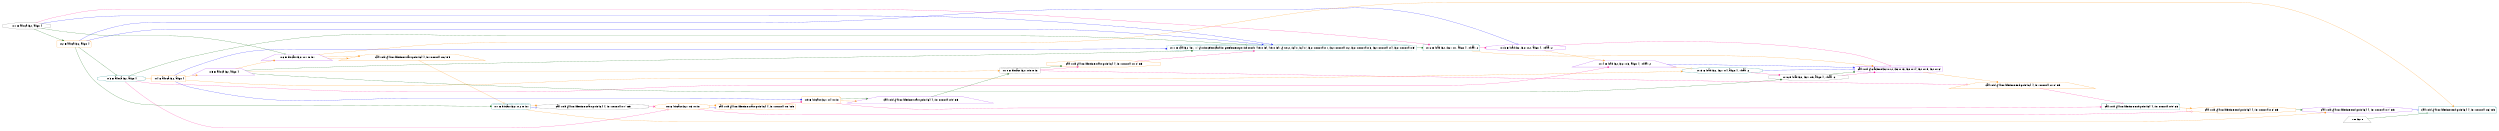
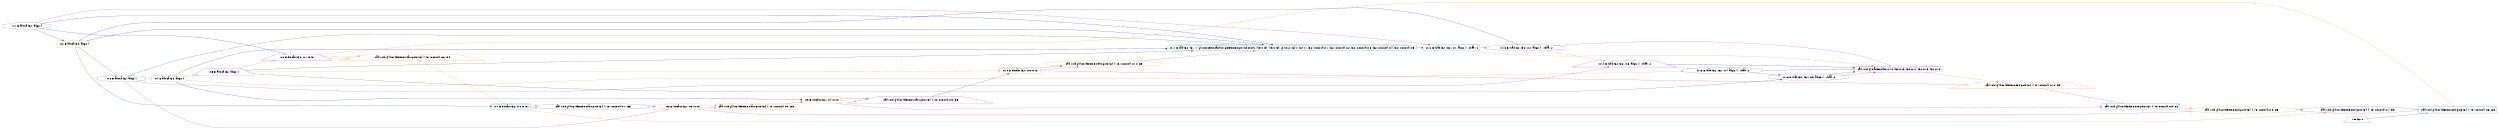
edge "%1 = alloca i32, align 4" -> "%6 = bitcast i32* %1 to i8*": color darkgreen -> blue
